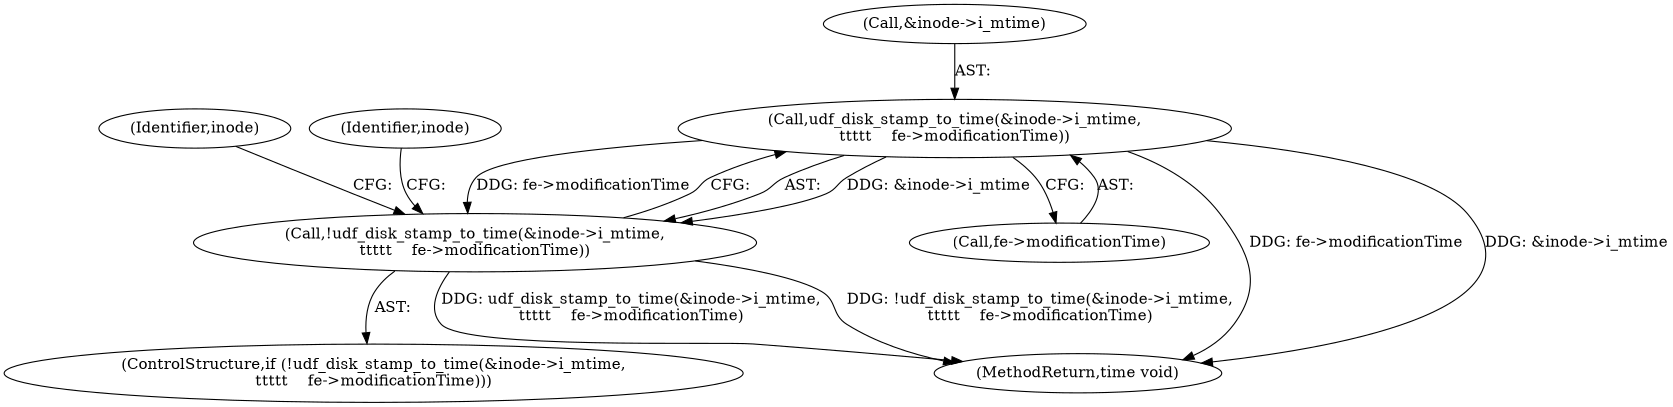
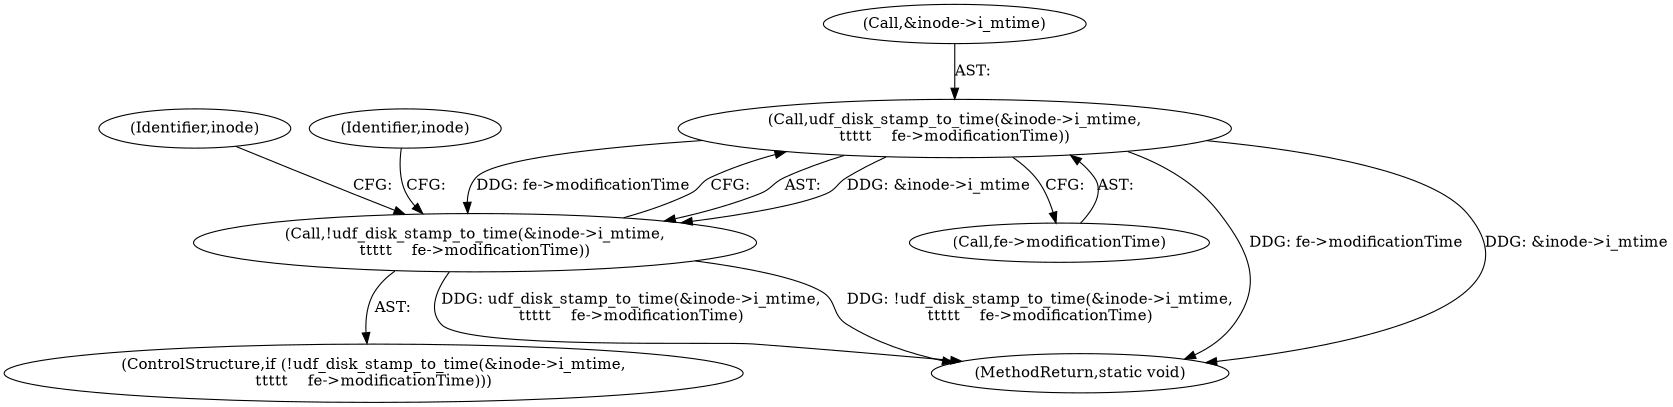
node "(MethodReturn,time void)": label "(MethodReturn,time void)" -> "(MethodReturn,static void)"
